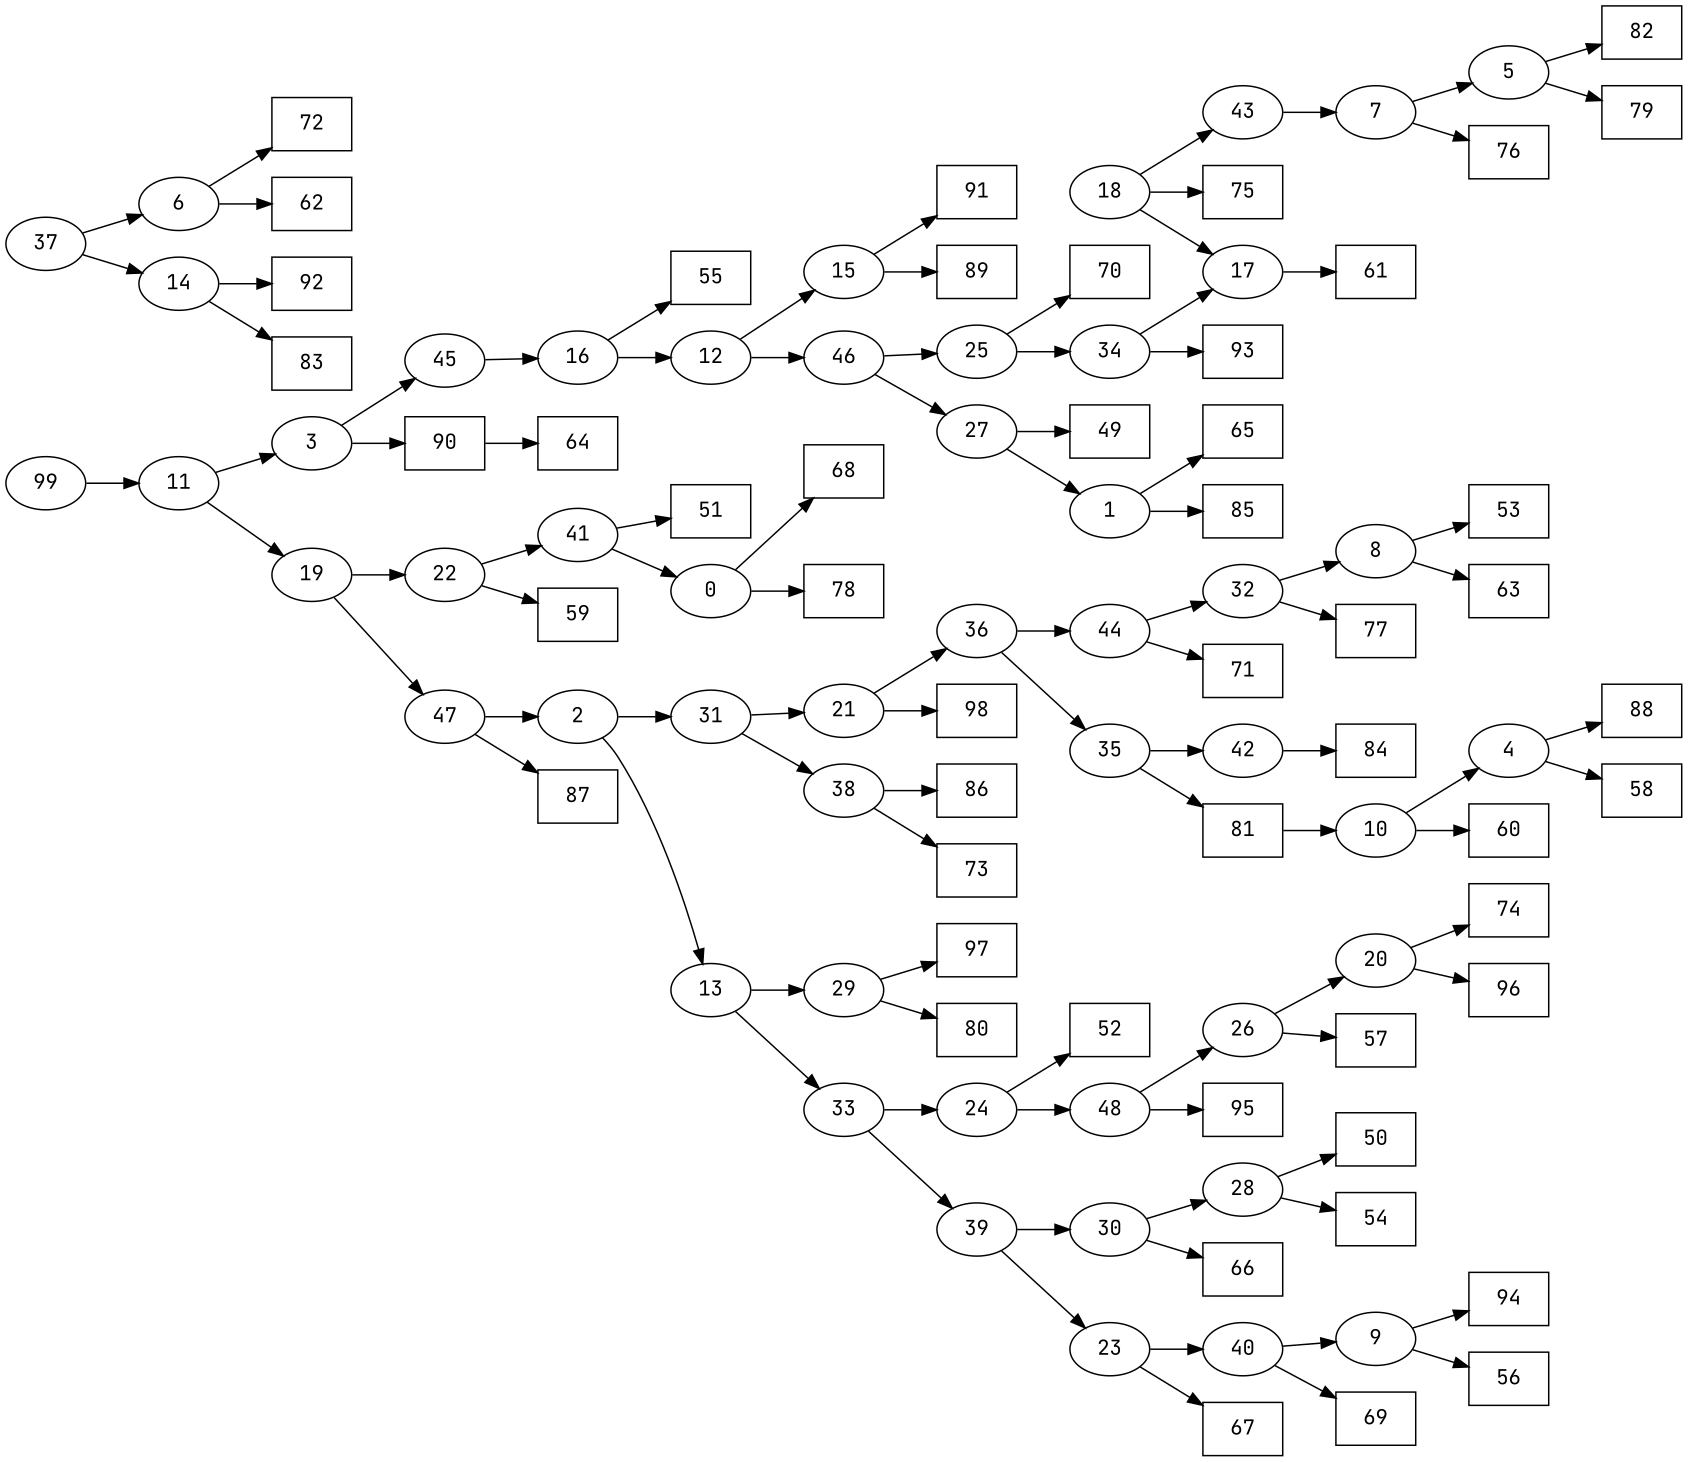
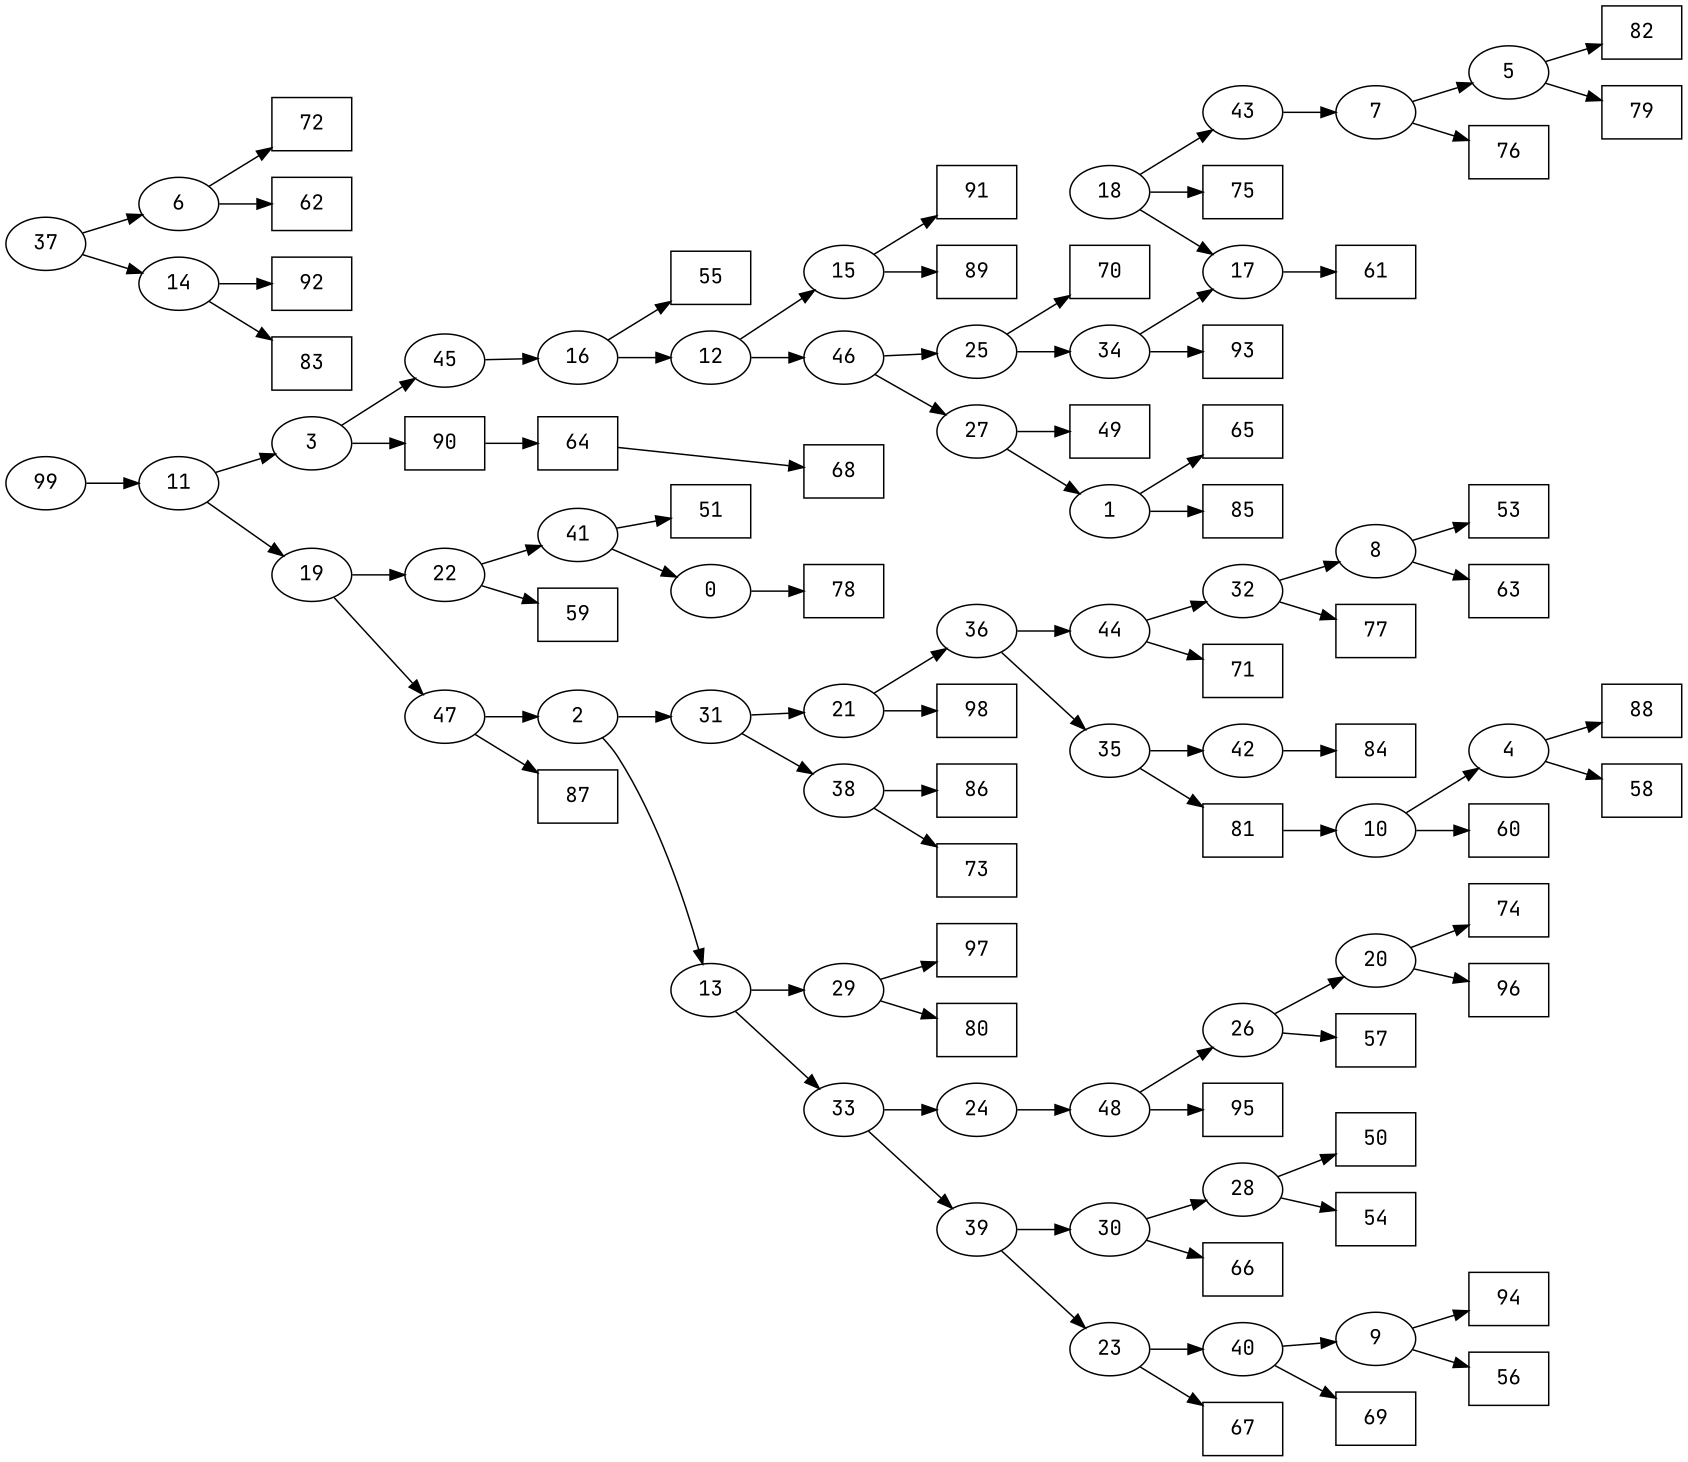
edge "0" -> "68": now "64" -> "68"
node "52": removed
